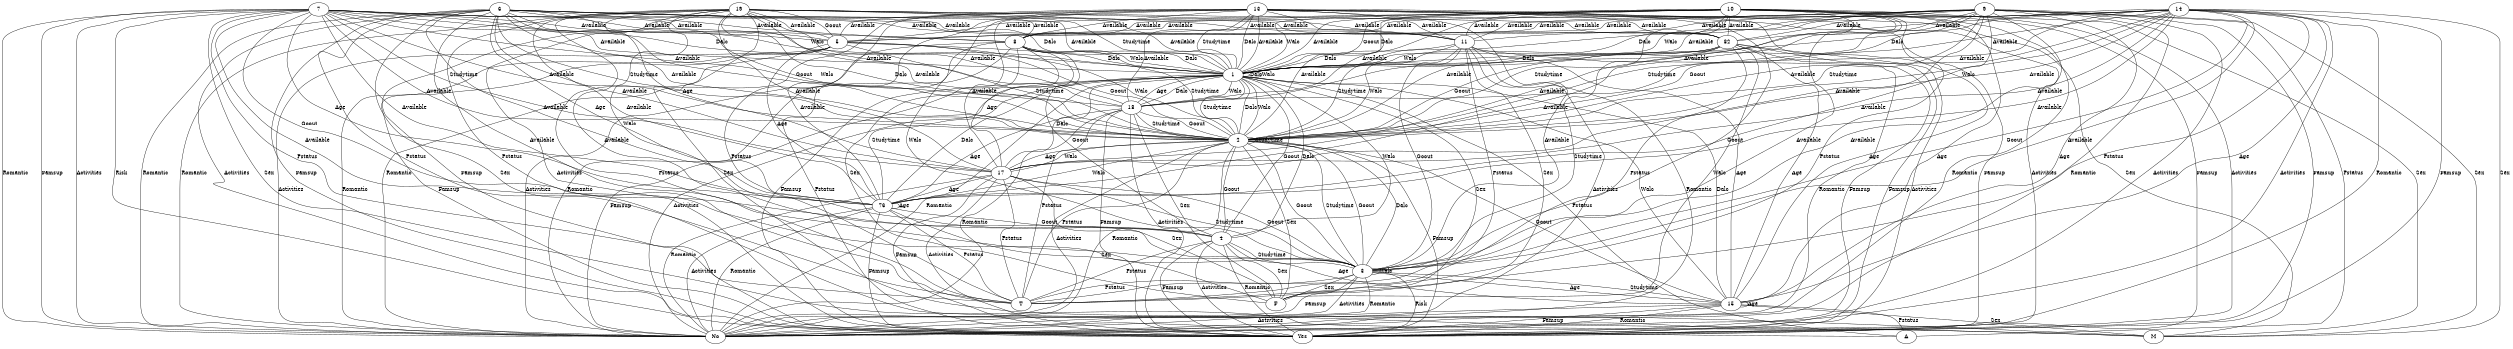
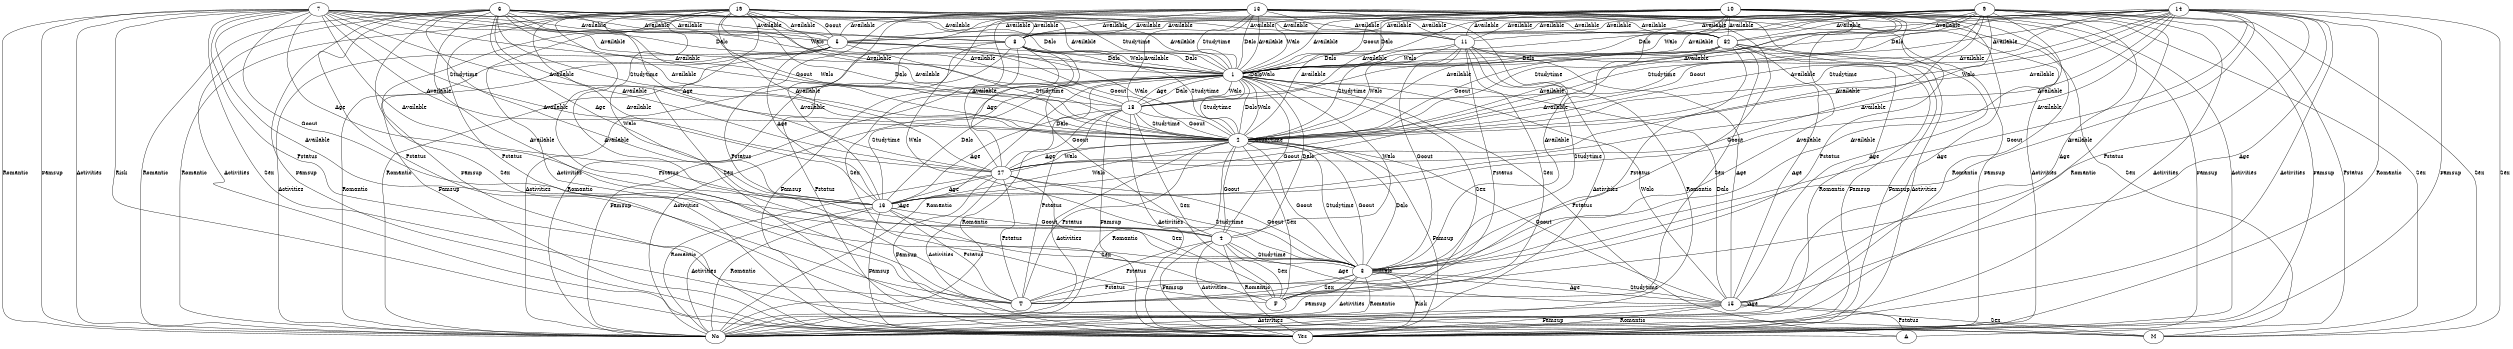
edge "7" -- "11": removed, label "Available"
node "17": label "17" -> "27"
edge "82" -- "F": label "Walc" -> "Sex"
node "76": label "76" -> "16"
